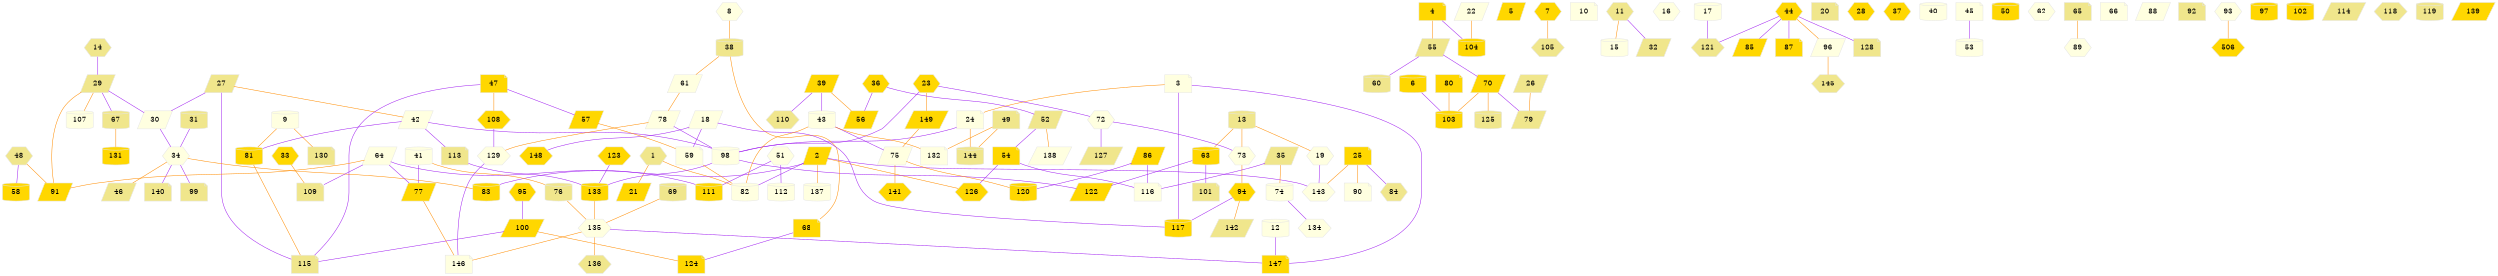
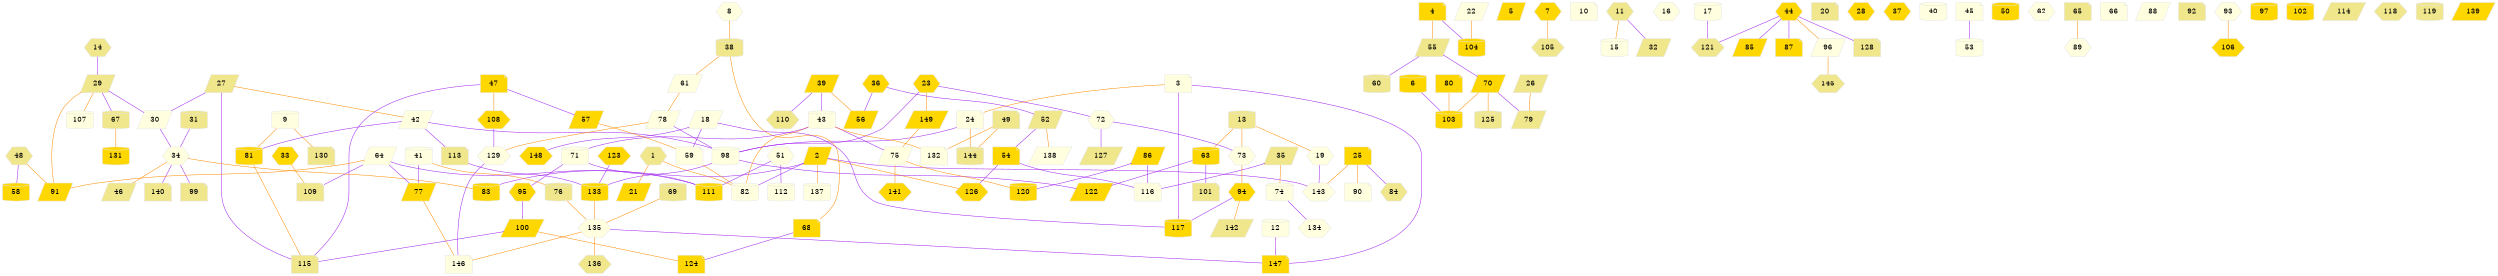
node "506": label "506" -> "106"
node "71": added
